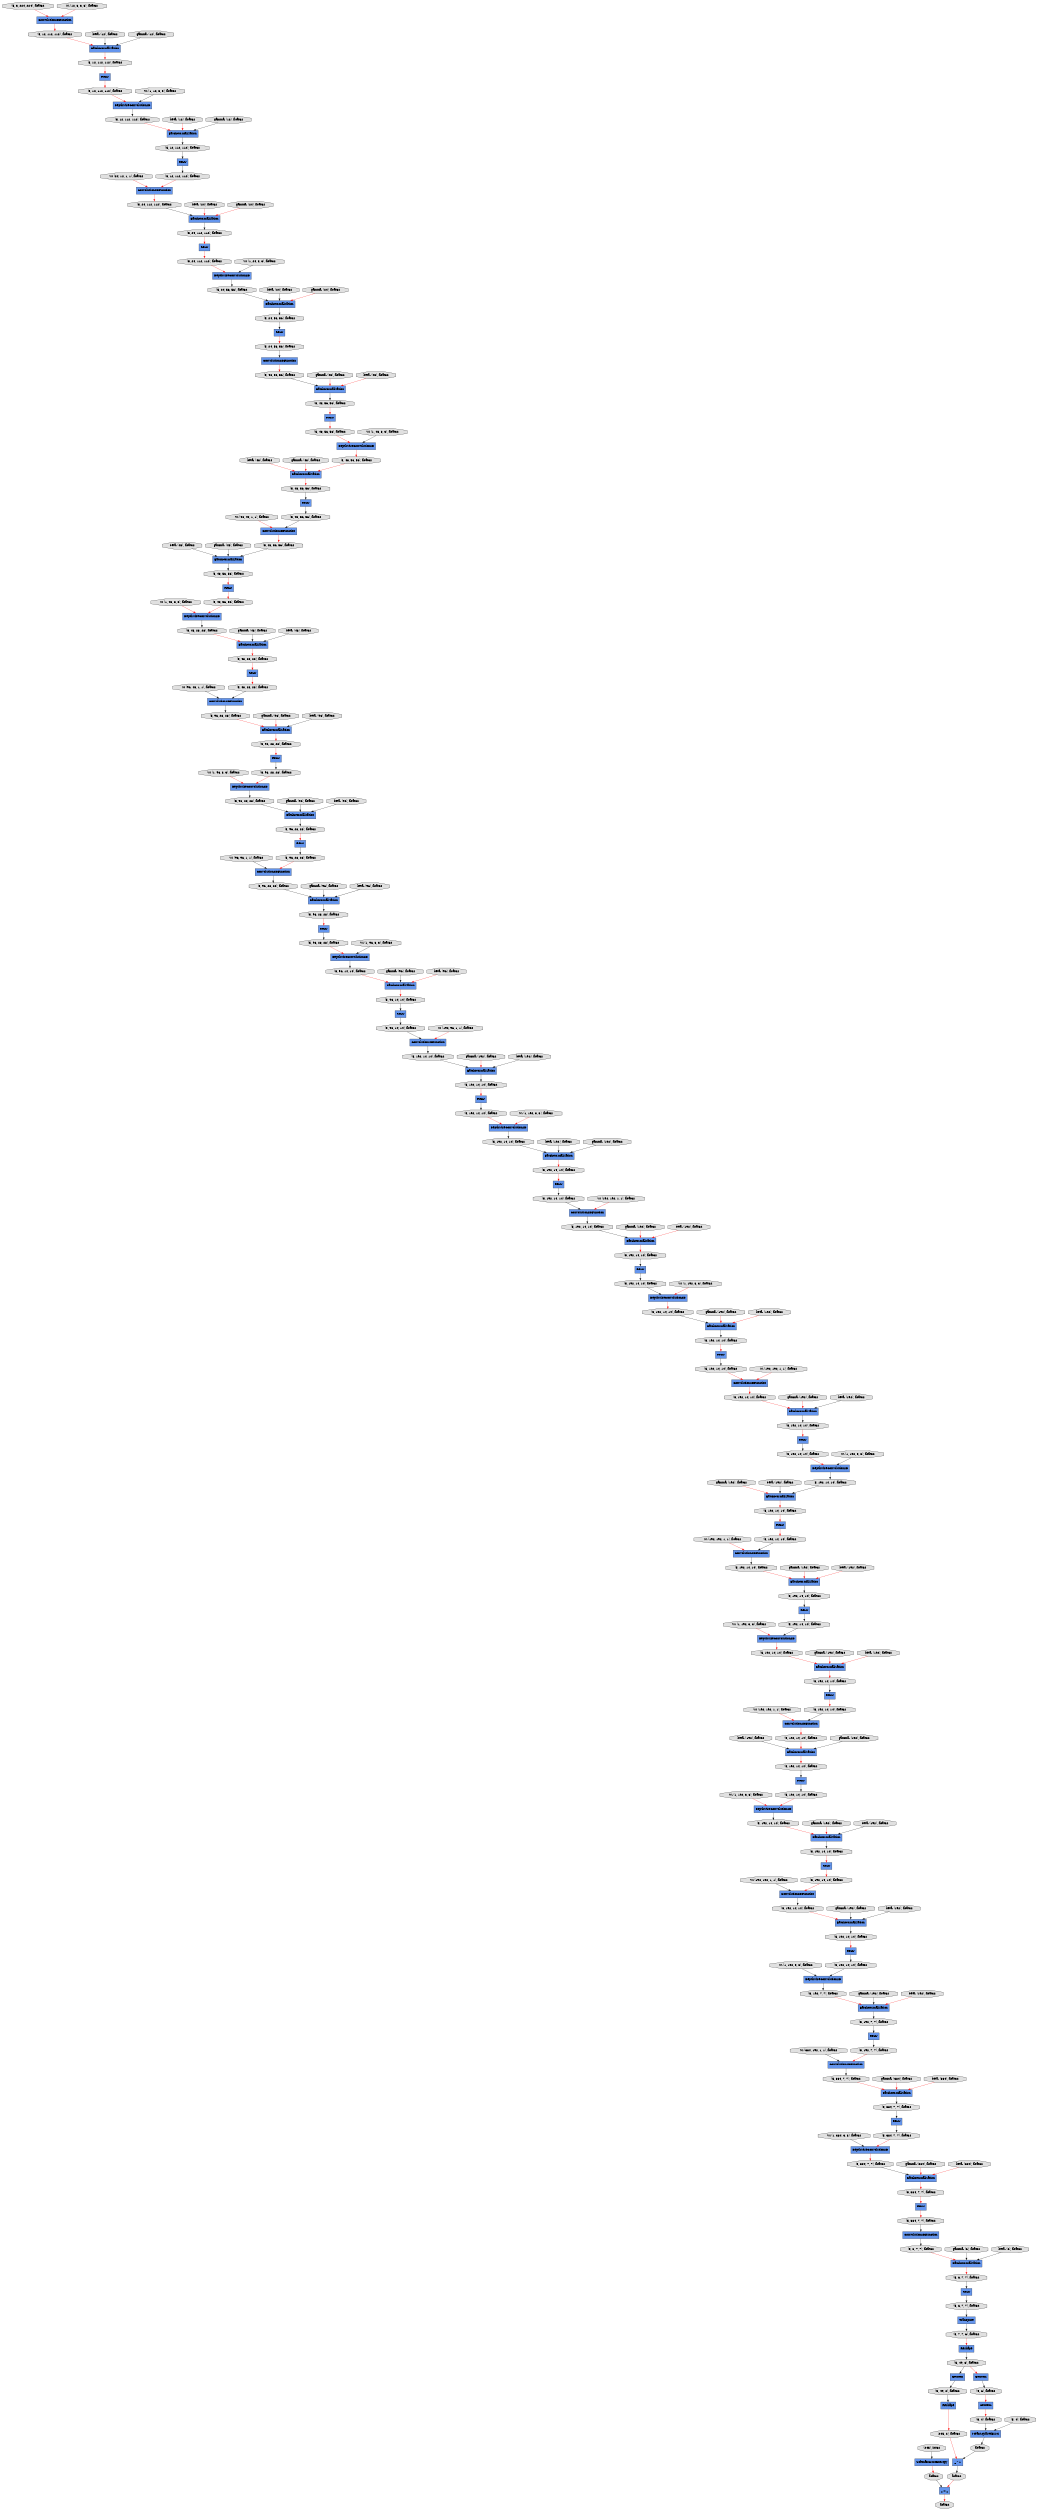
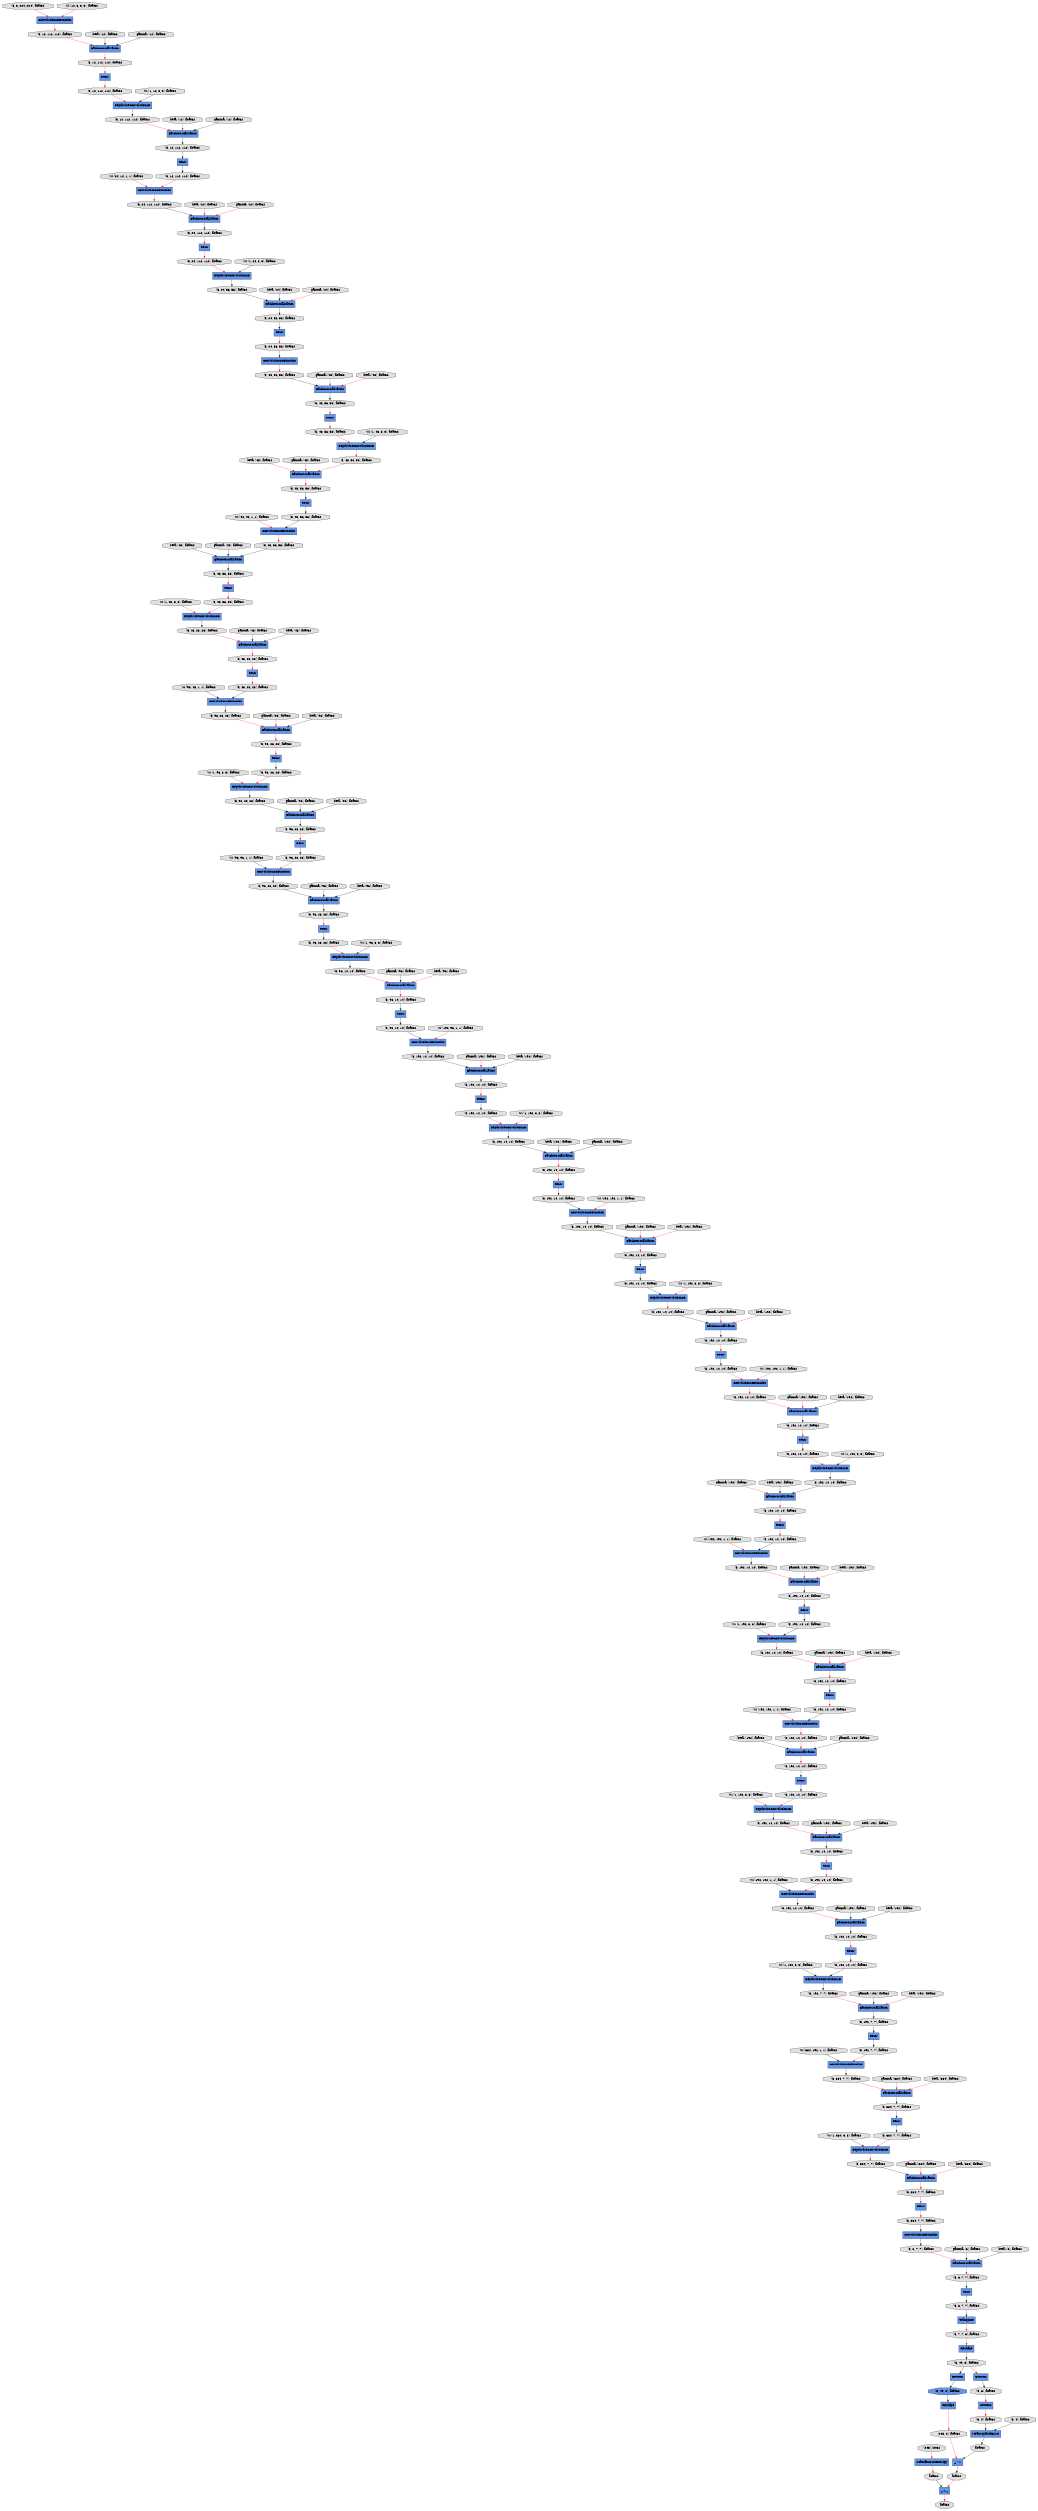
edge "Transpose" -> "(5, 7, 7, 6), float32": color black -> red
node "(5, 49, 2), float32": fillcolor #e0e0e0 -> #6495ed
edge "(245), int32" -> "SoftmaxCrossEntropy": color black -> red
